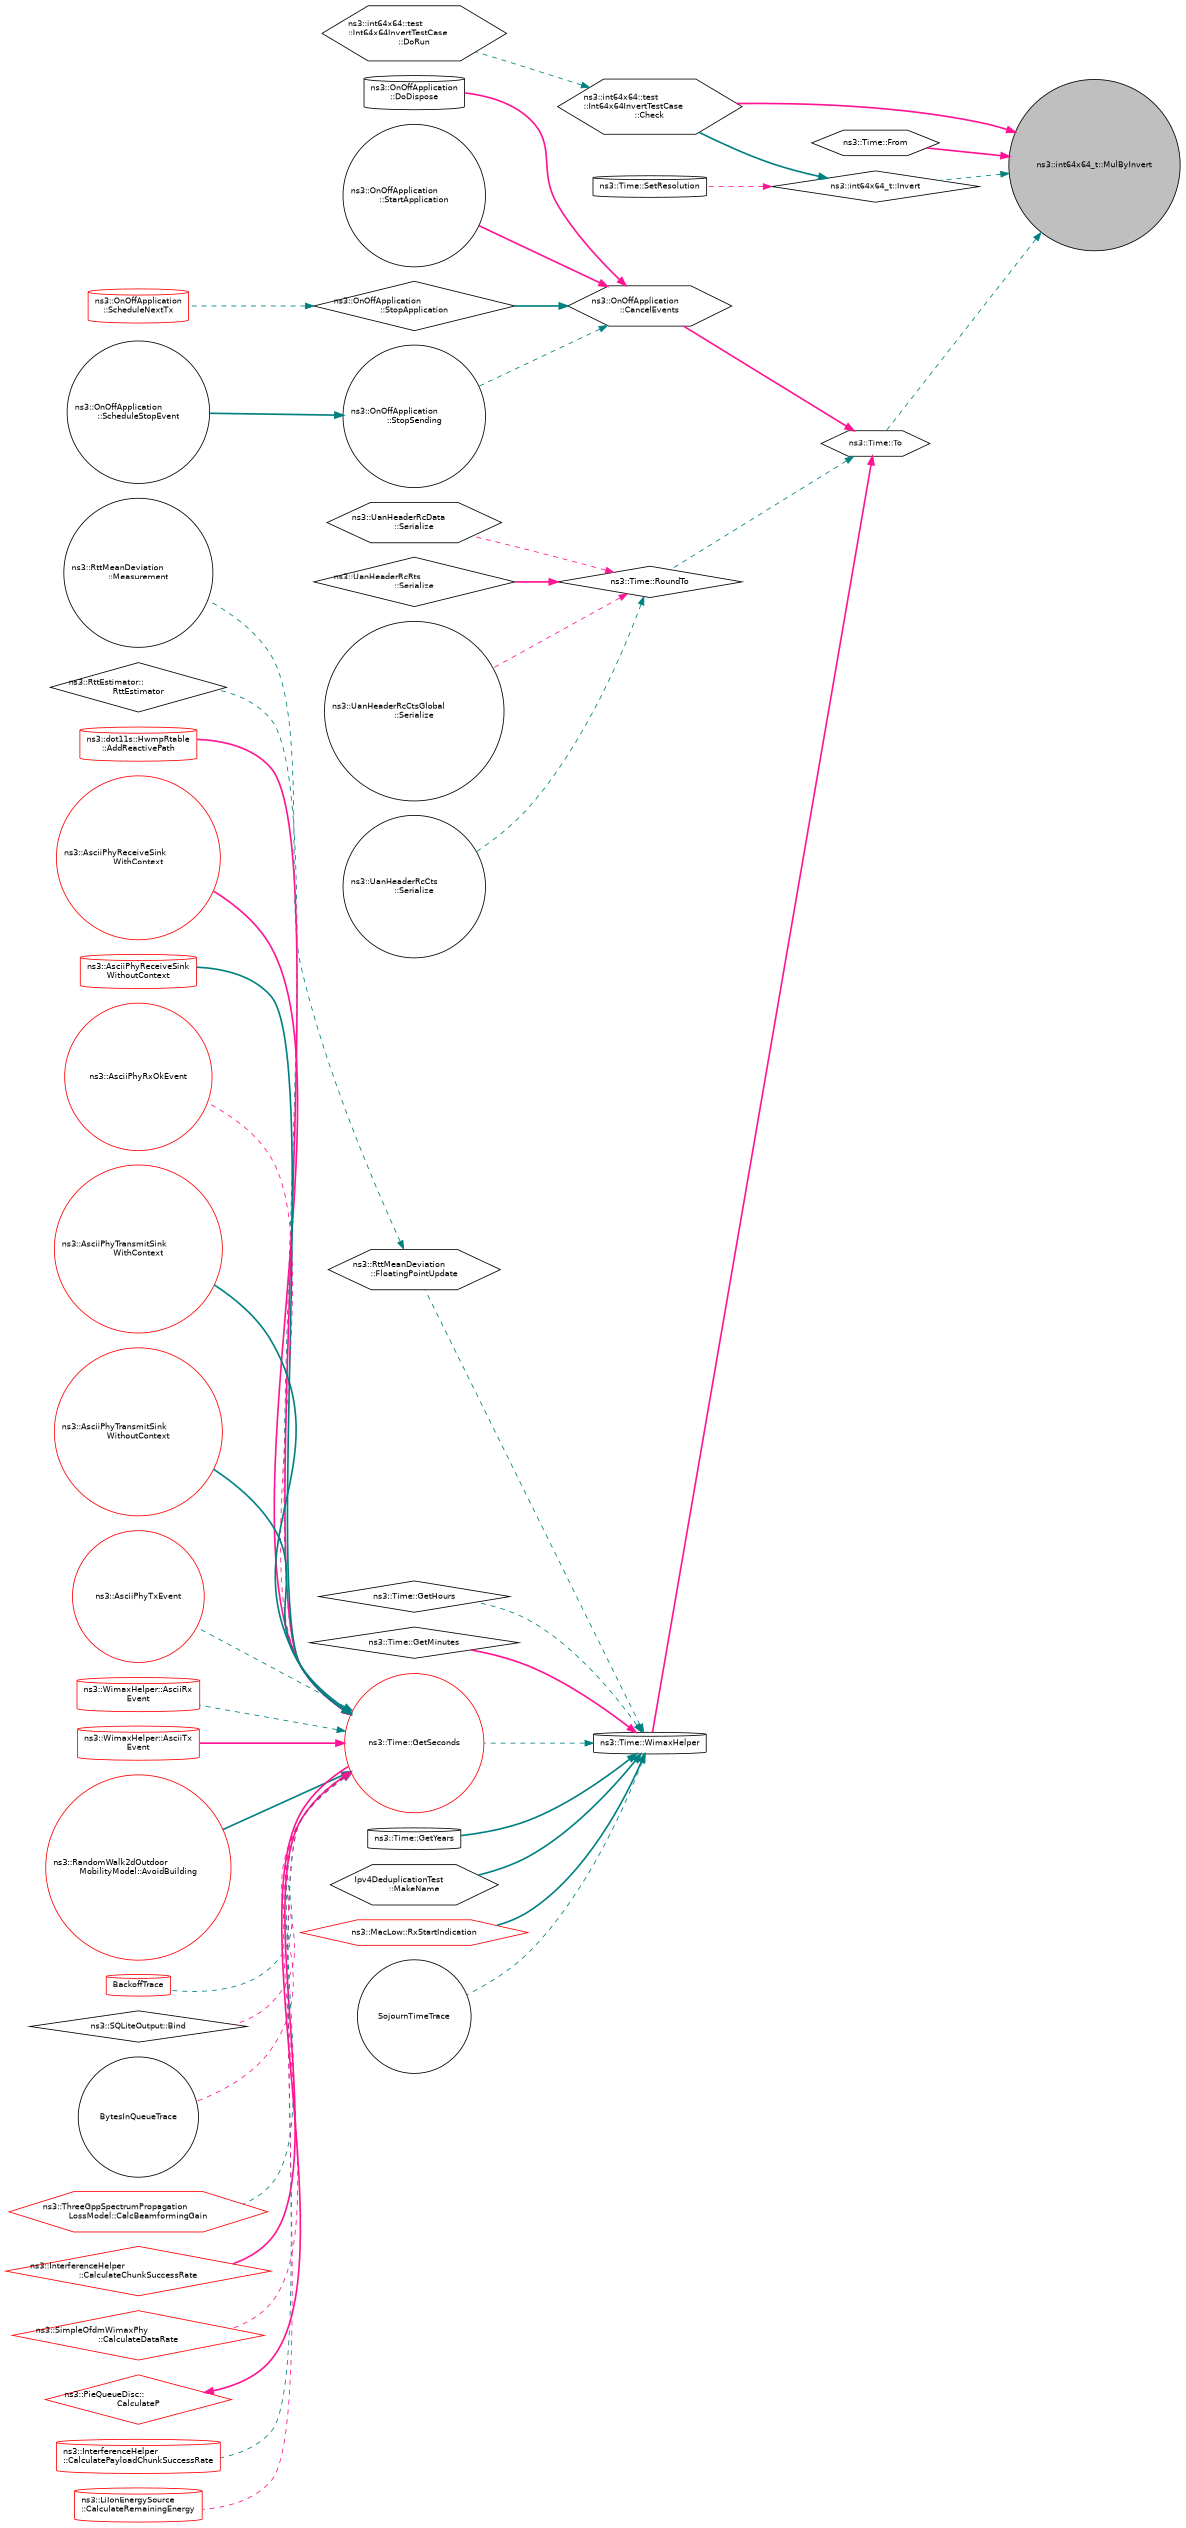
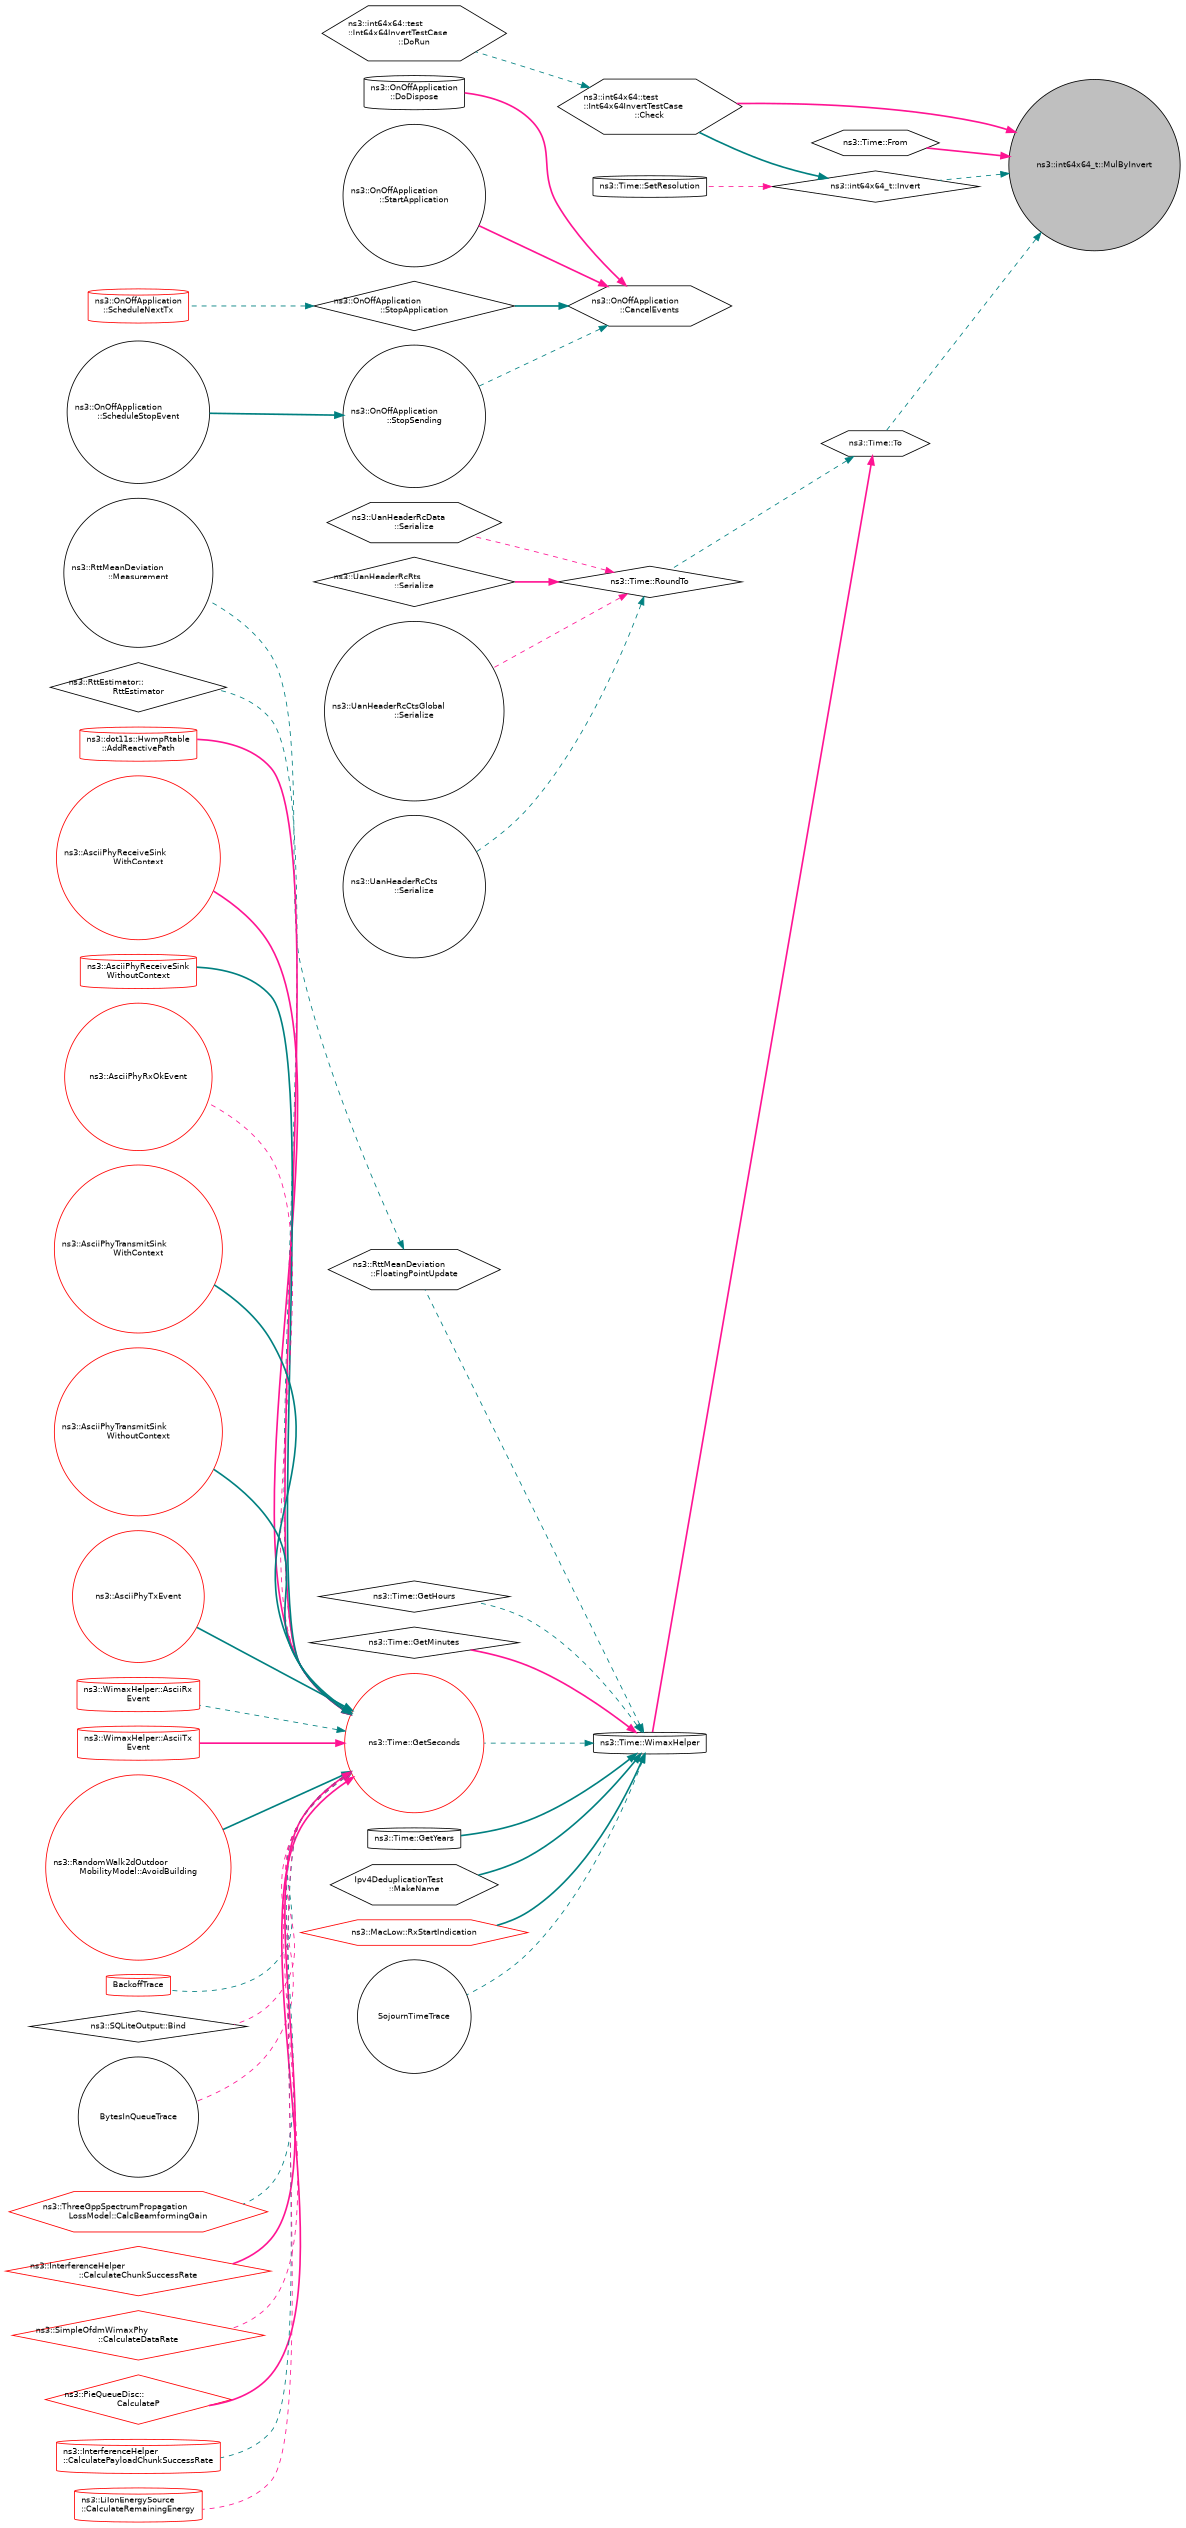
edge "ns3::OnOffApplication ::CancelEvents" -> "ns3::Time::To": removed
edge "ns3::AsciiPhyTxEvent" -> "ns3::Time::GetSeconds": style dashed -> bold
edge "ns3::Time::GetSeconds" -> "ns3::PieQueueDisc:: CalculateP": reversed
